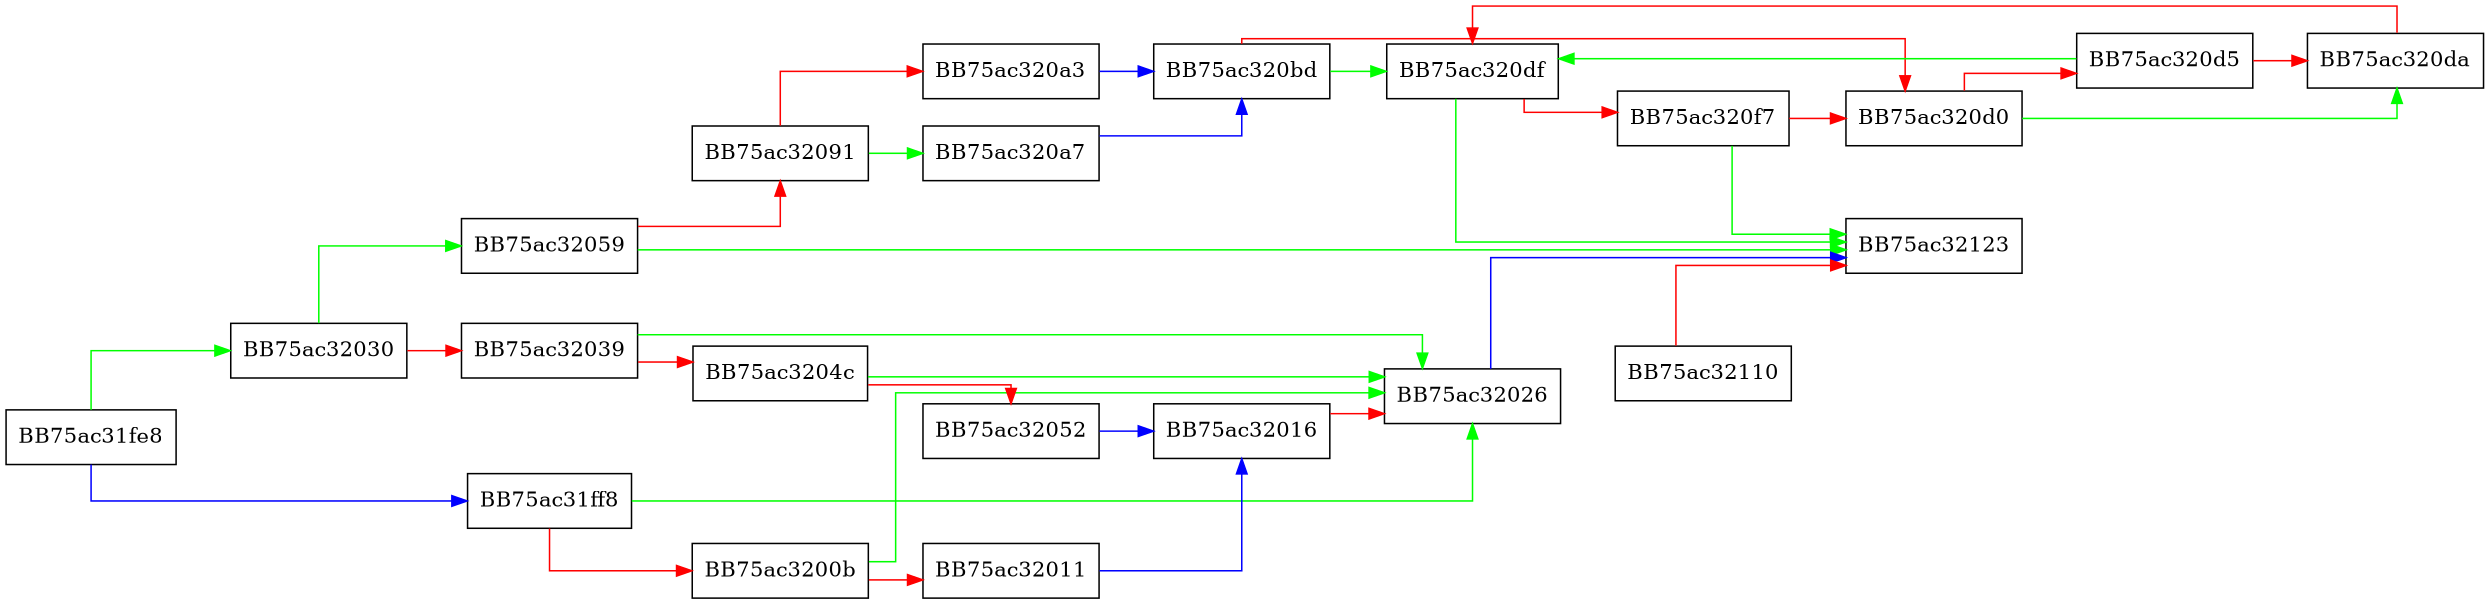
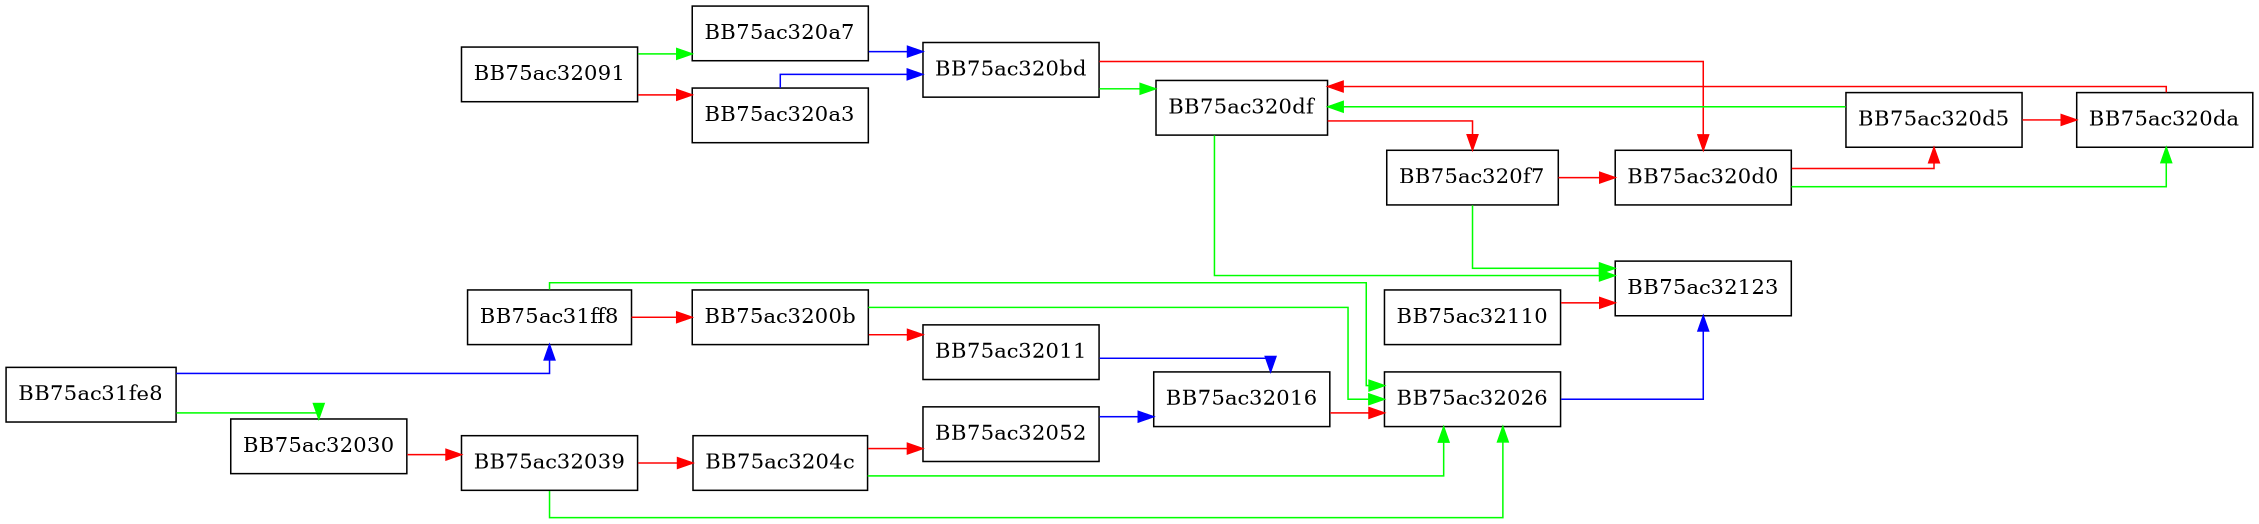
node "BB75ac32059": removed
